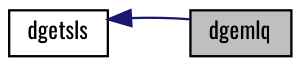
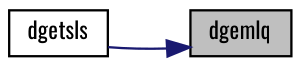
edge "dgemlq" -> "dgetsls": reversed
